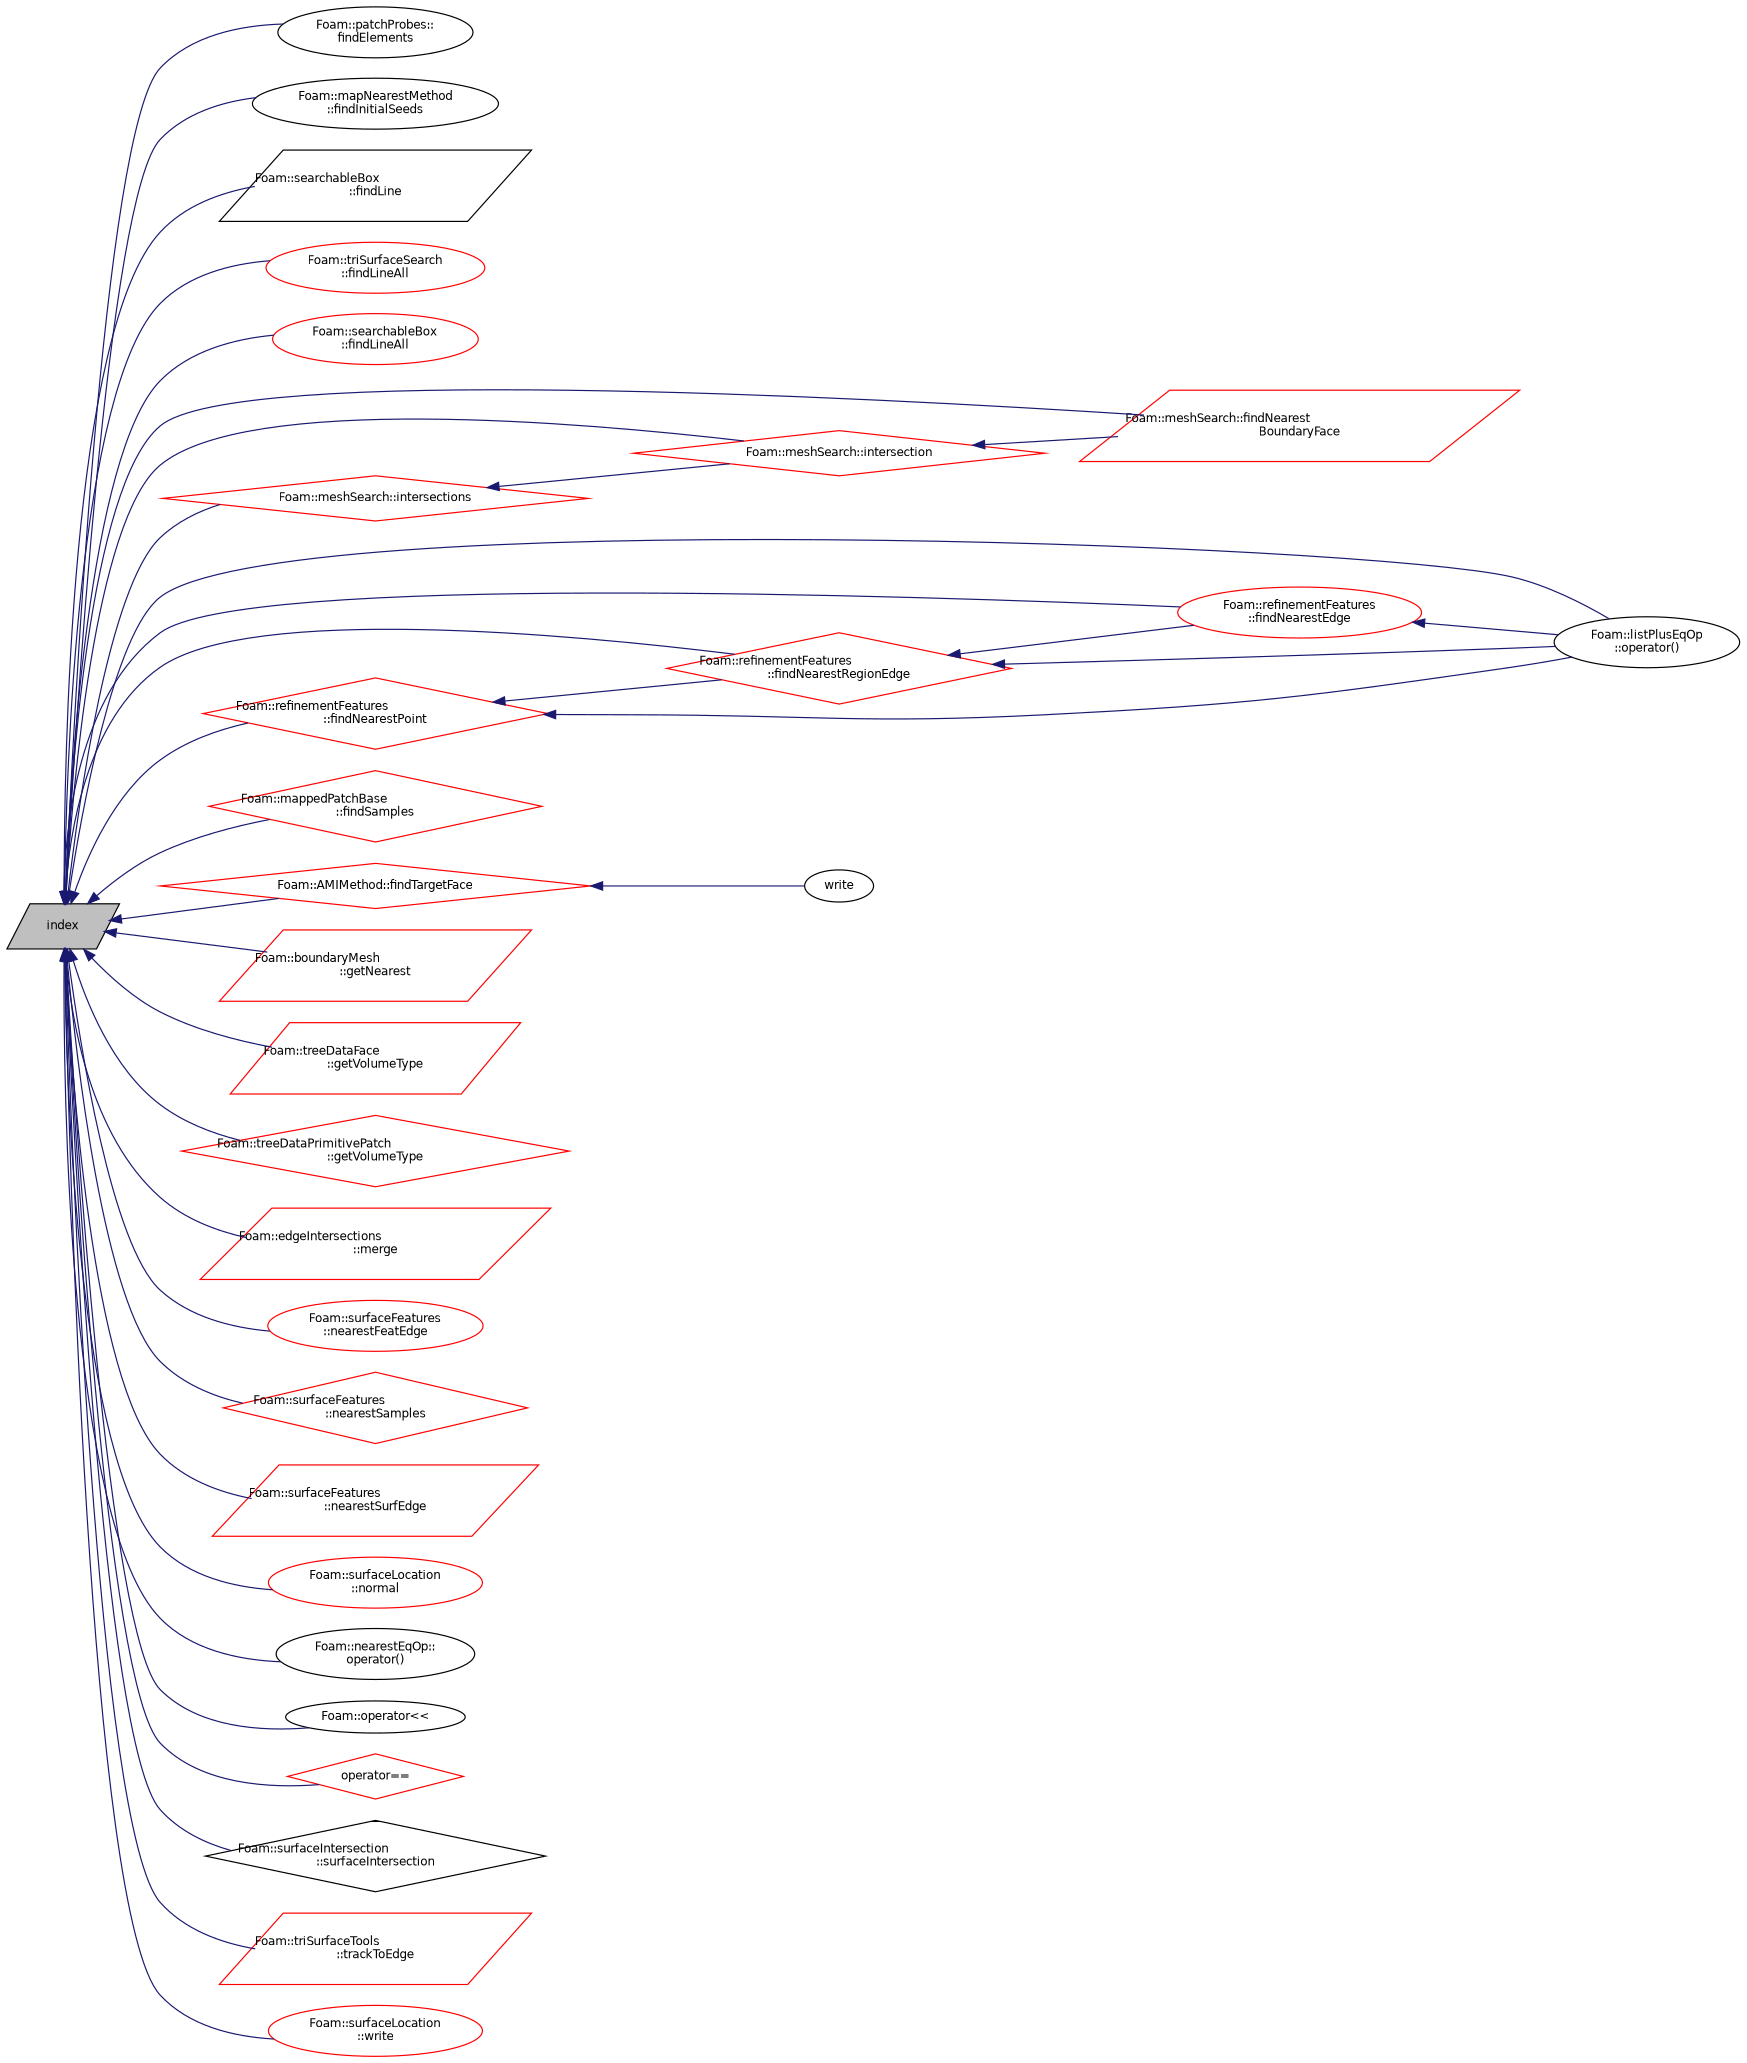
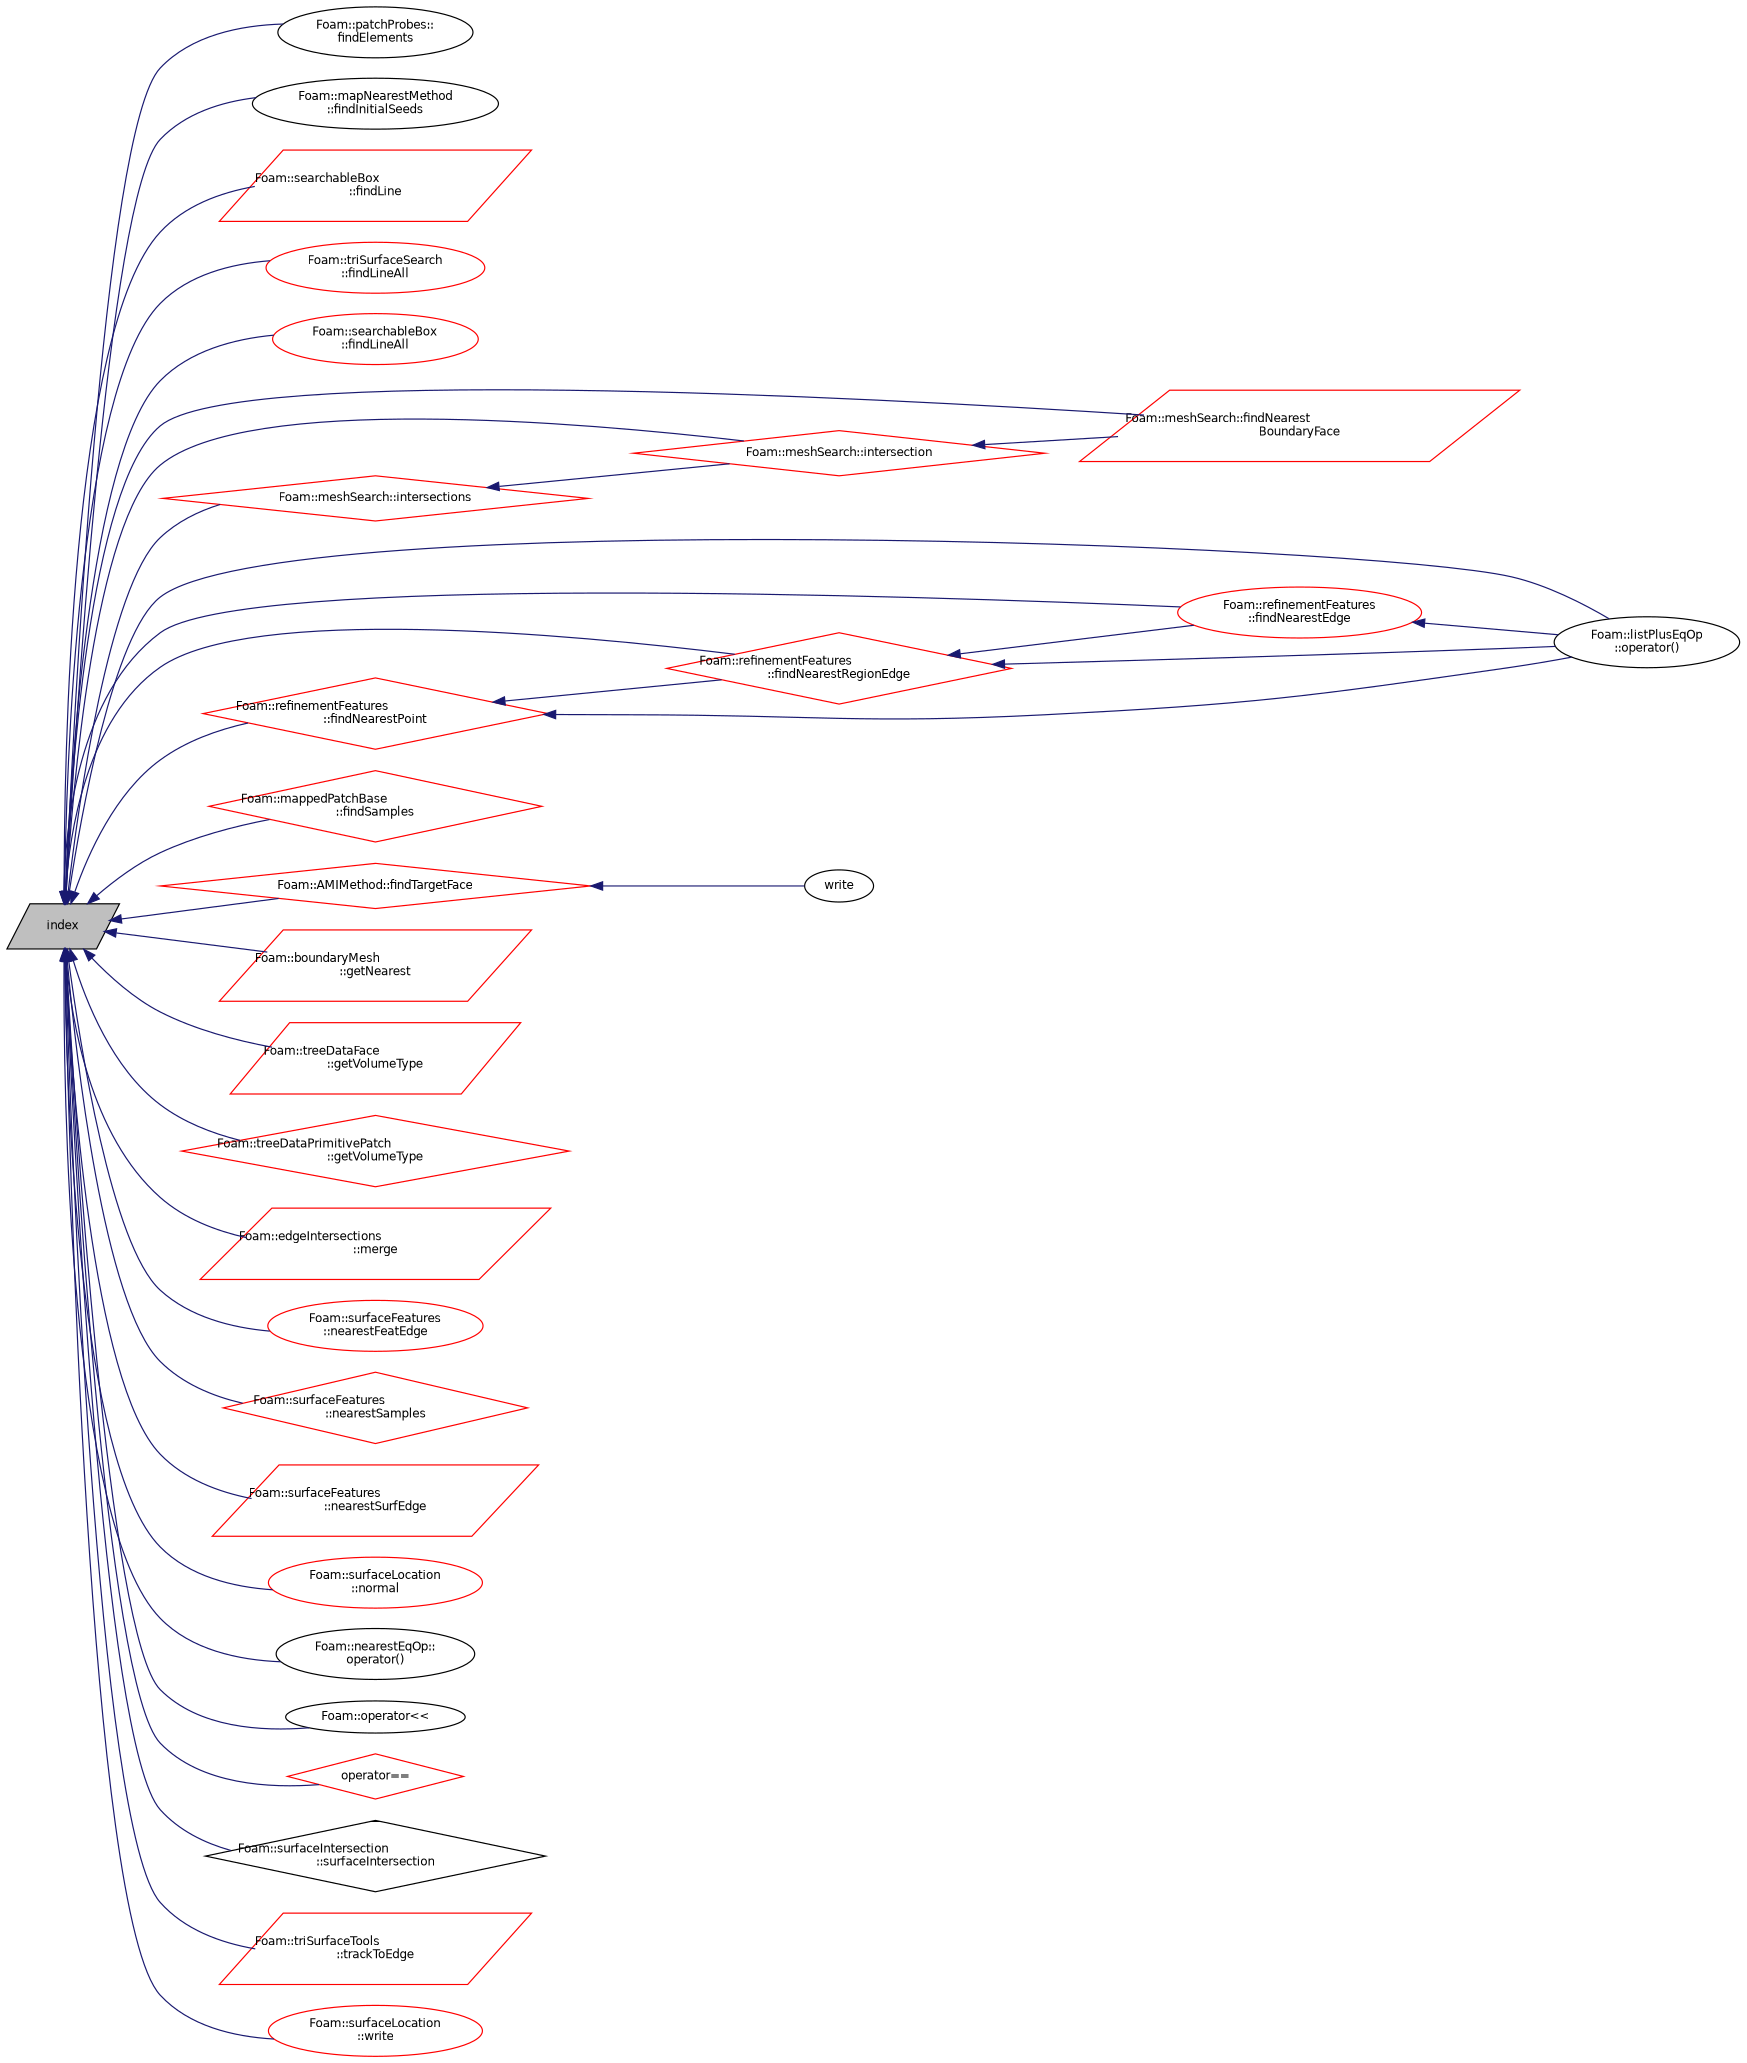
node "Foam::searchableBox ::findLine": color black -> red
